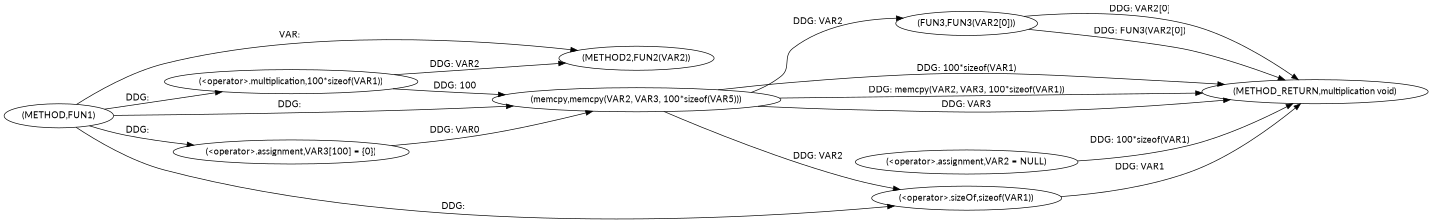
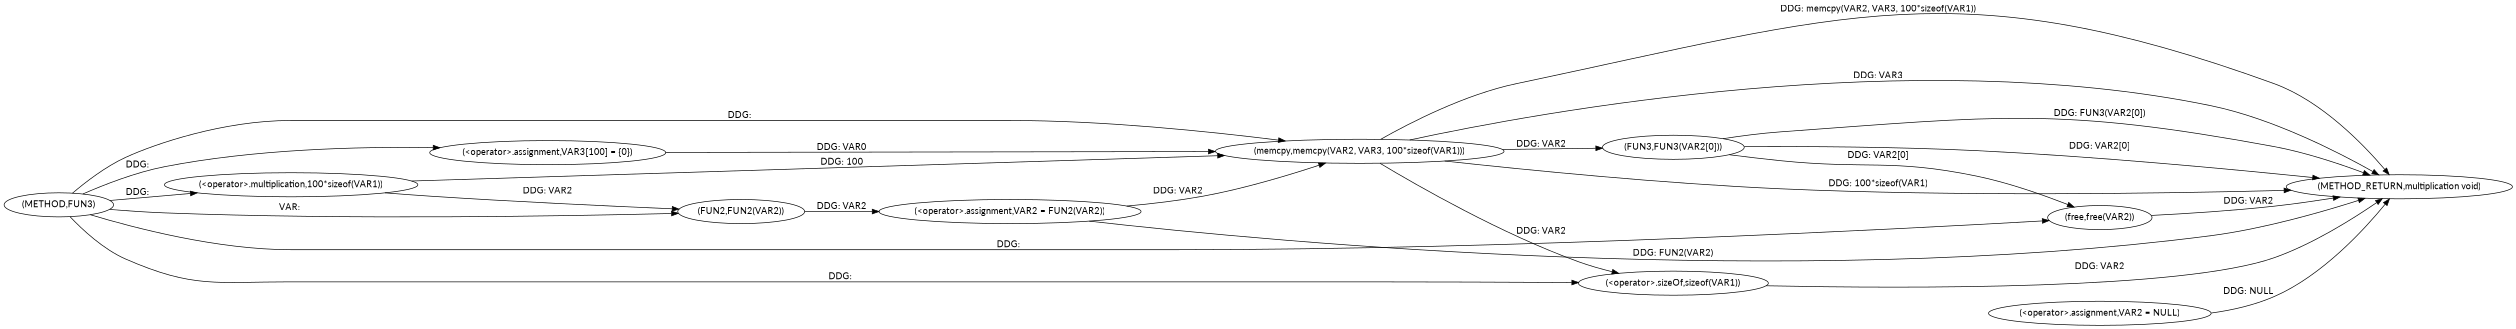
node "(METHOD2,FUN2(VAR2))": label "(METHOD2,FUN2(VAR2))" -> "(FUN2,FUN2(VAR2))"
node "(memcpy,memcpy(VAR2, VAR3, 100*sizeof(VAR5)))": label "(memcpy,memcpy(VAR2, VAR3, 100*sizeof(VAR5)))" -> "(memcpy,memcpy(VAR2, VAR3, 100*sizeof(VAR1)))"
node "(METHOD,FUN1)": label "(METHOD,FUN1)" -> "(METHOD,FUN3)"
edge "(<operator>.assignment,VAR2 = NULL)" -> "(METHOD_RETURN,multiplication void)": label "DDG: 100*sizeof(VAR1)" -> "DDG: NULL"
edge "(<operator>.sizeOf,sizeof(VAR1))" -> "(METHOD_RETURN,multiplication void)": label "DDG: VAR1" -> "DDG: VAR2"
node "(<operator>.assignment,VAR2 = FUN2(VAR2))": added
node "(free,free(VAR2))": added
